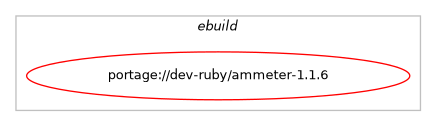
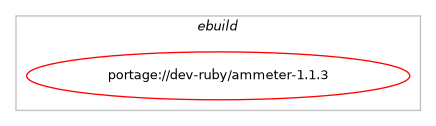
node "portage://dev-ruby/ammeter-1.1.6": label "portage://dev-ruby/ammeter-1.1.6" -> "portage://dev-ruby/ammeter-1.1.3"
